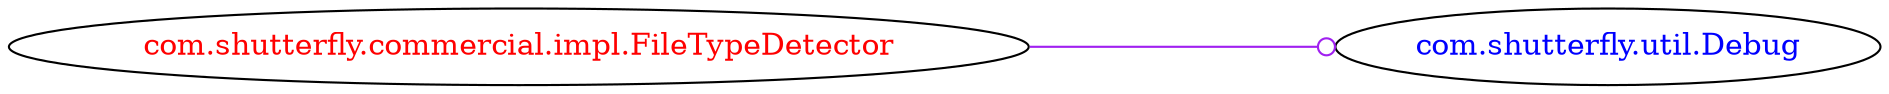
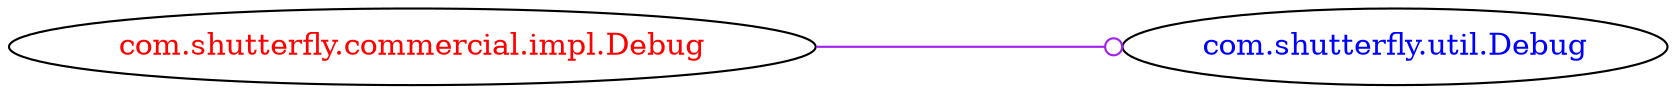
node "com.shutterfly.commercial.impl.FileTypeDetector": label "com.shutterfly.commercial.impl.FileTypeDetector" -> "com.shutterfly.commercial.impl.Debug"
